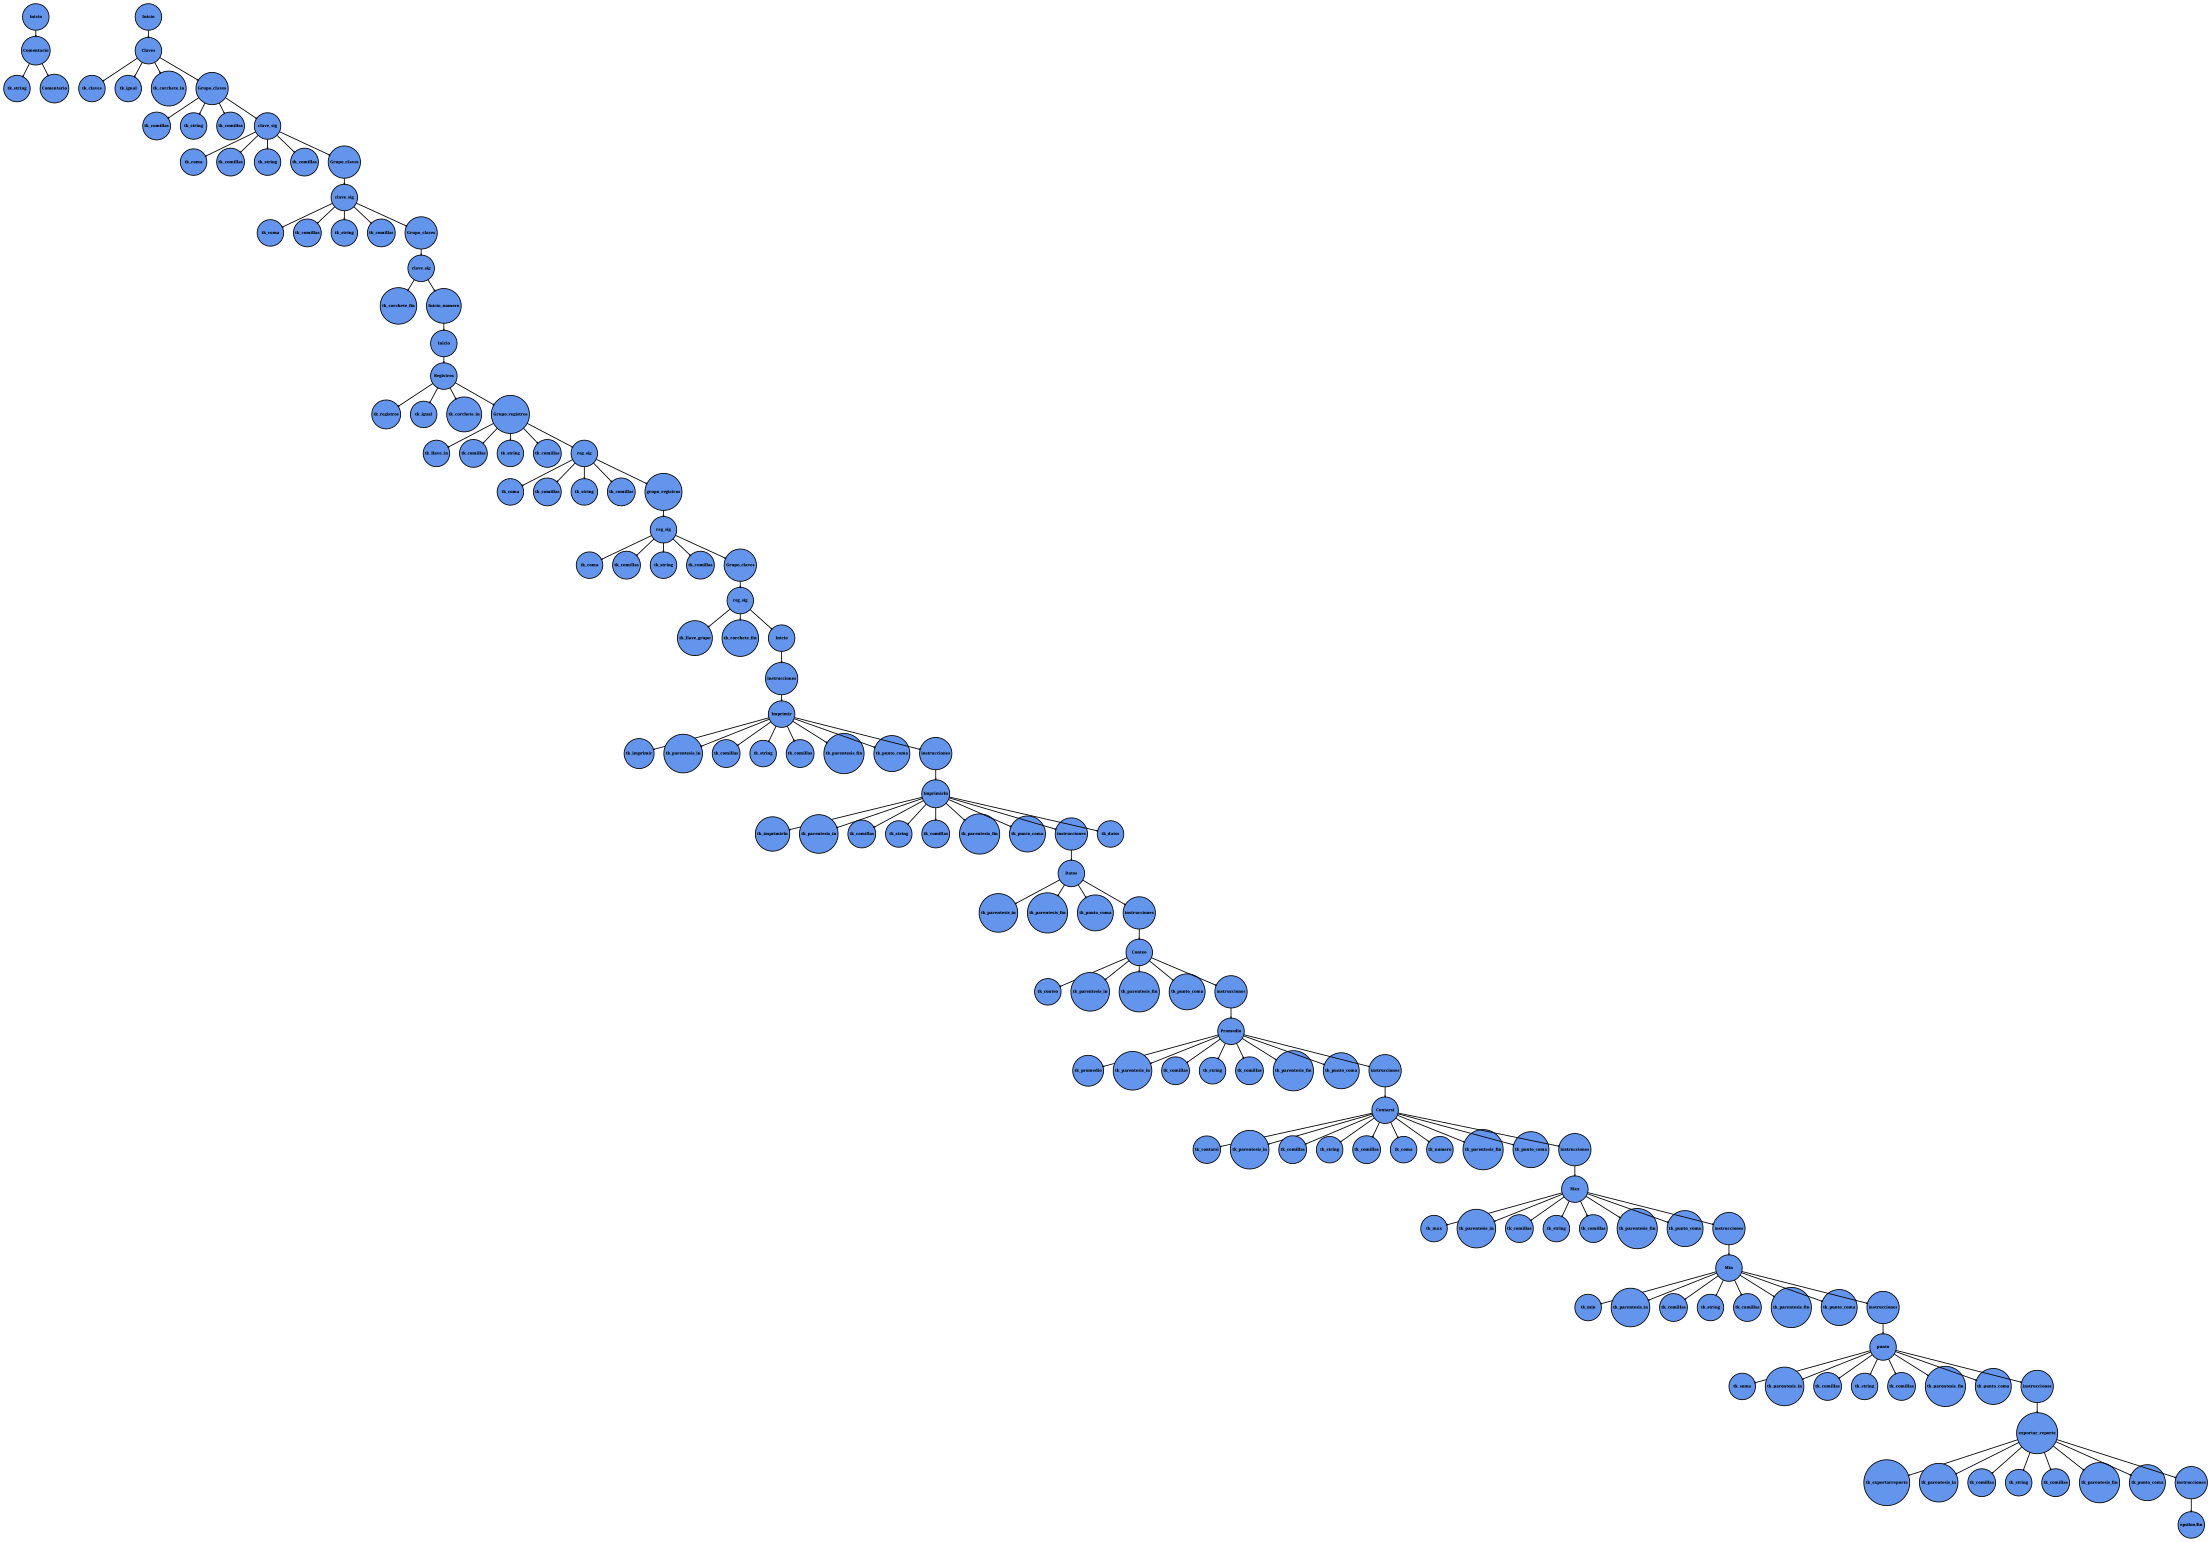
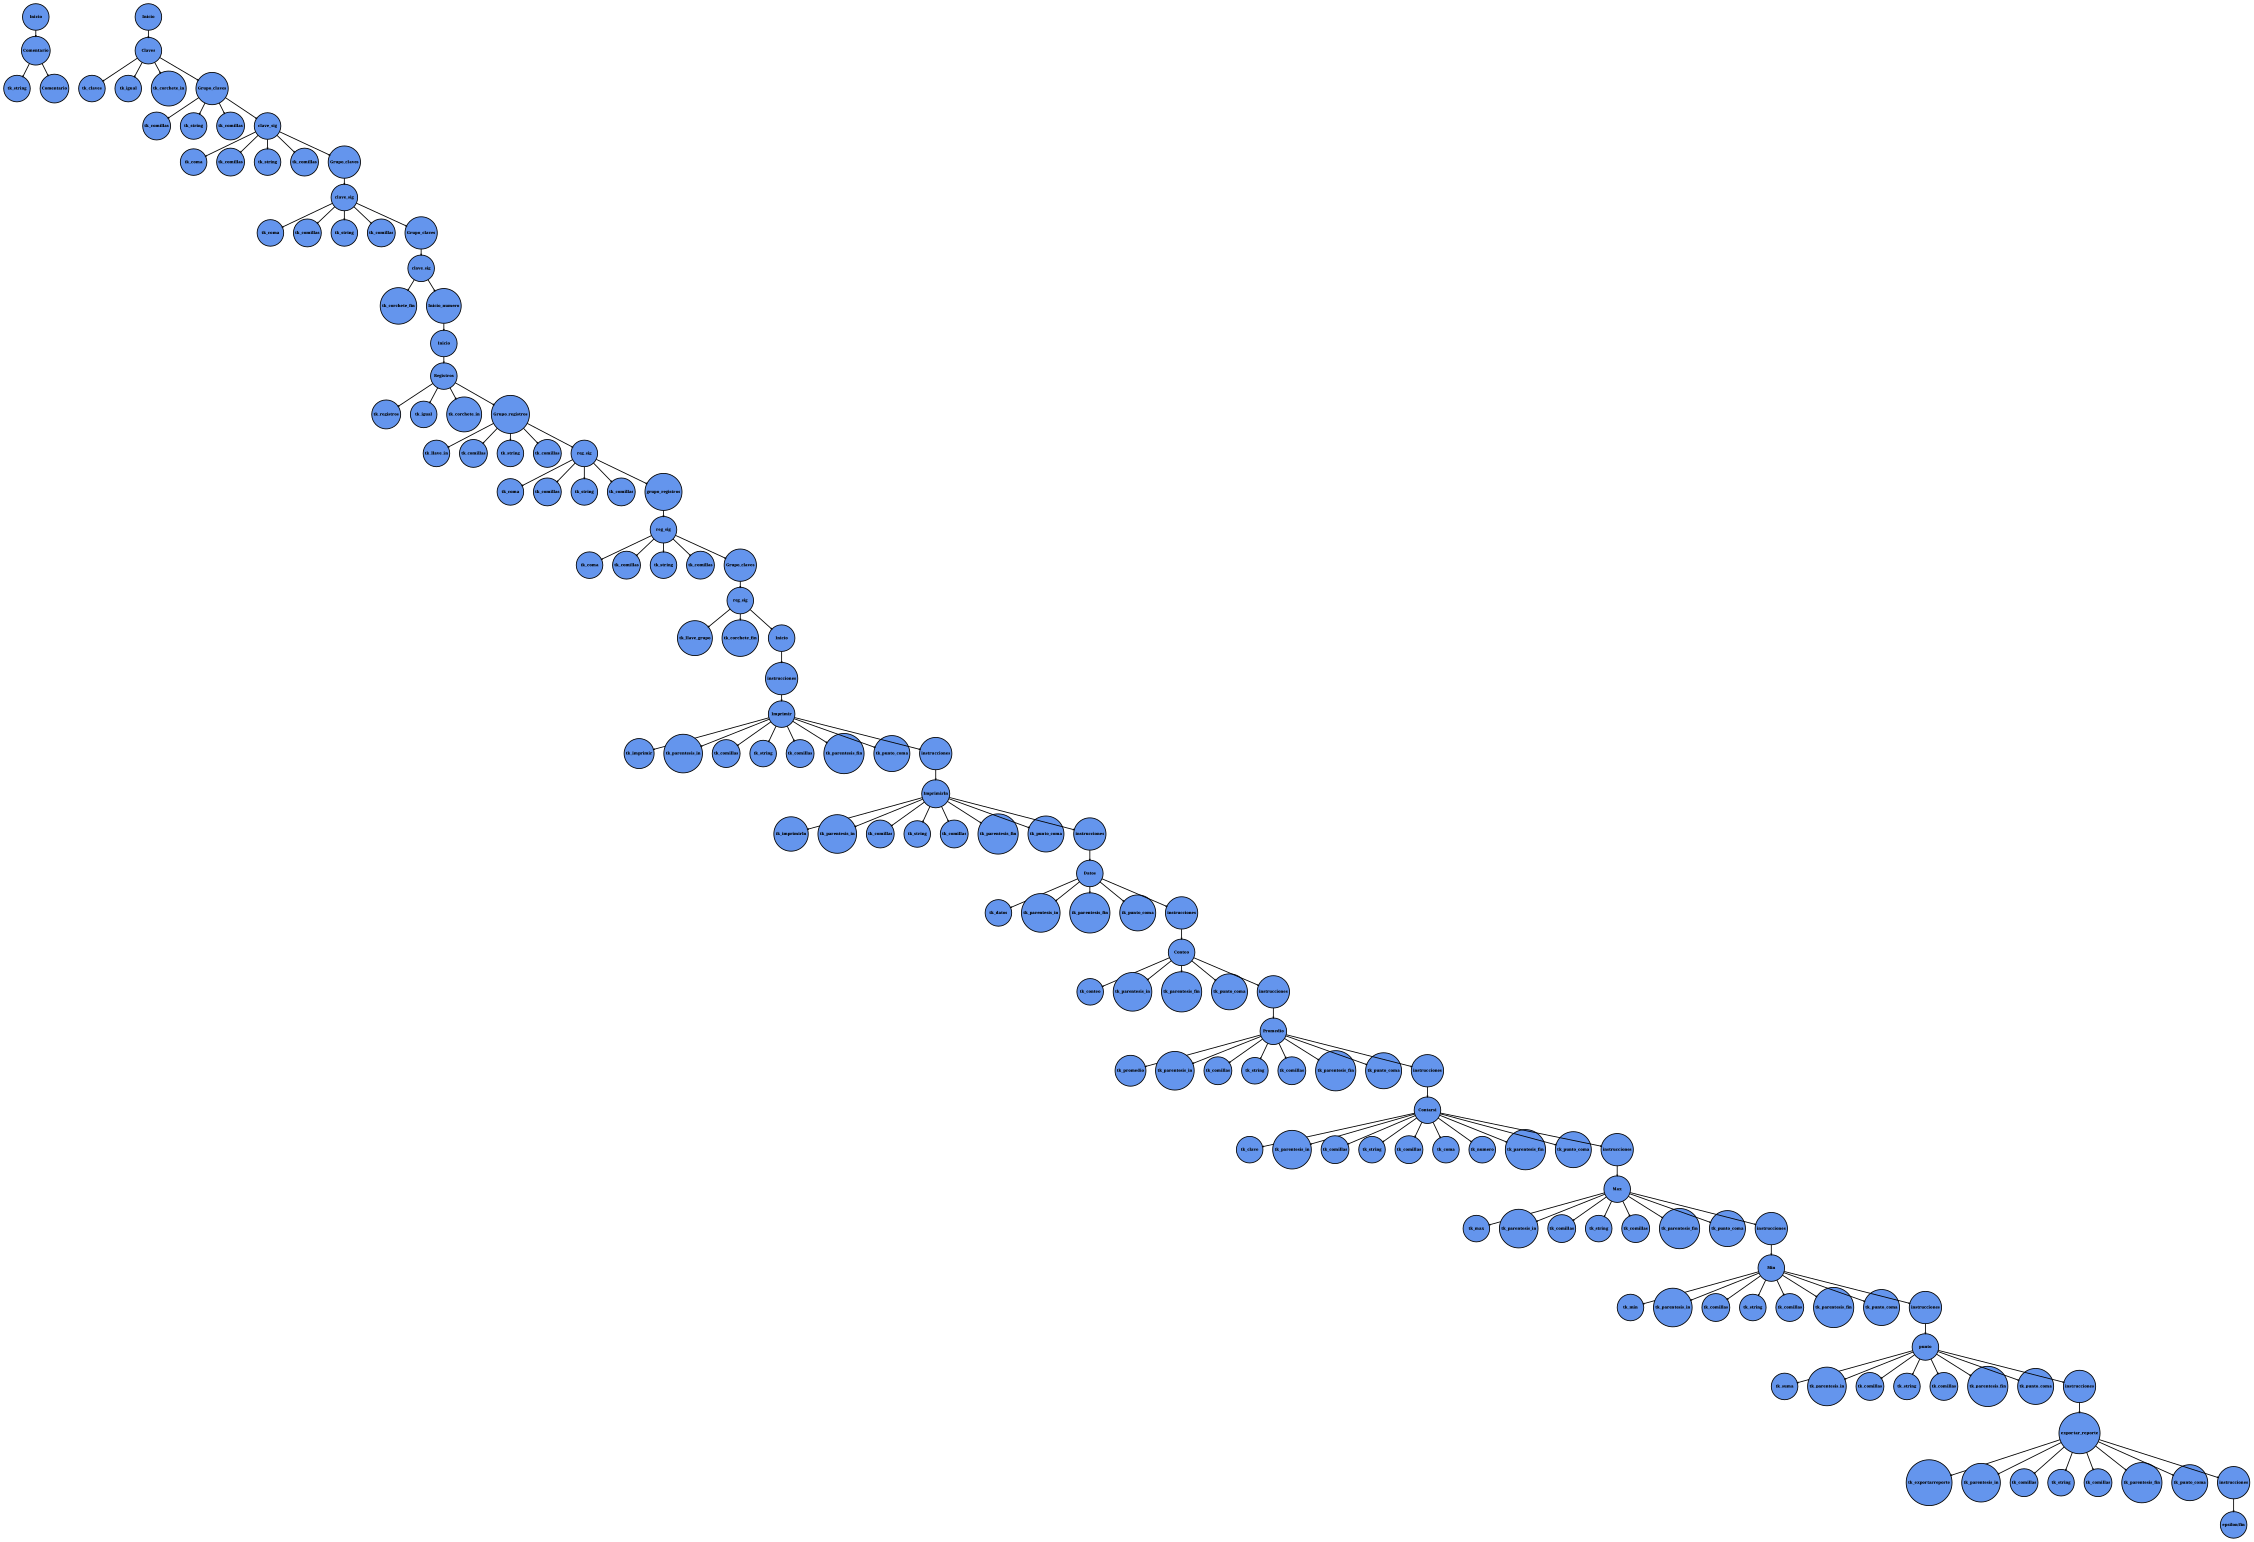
edge "Imprimirln" -> "tk_datos": now "Datos" -> "tk_datos"
node "tk_contarsi": label "tk_contarsi" -> "tk_clave"
